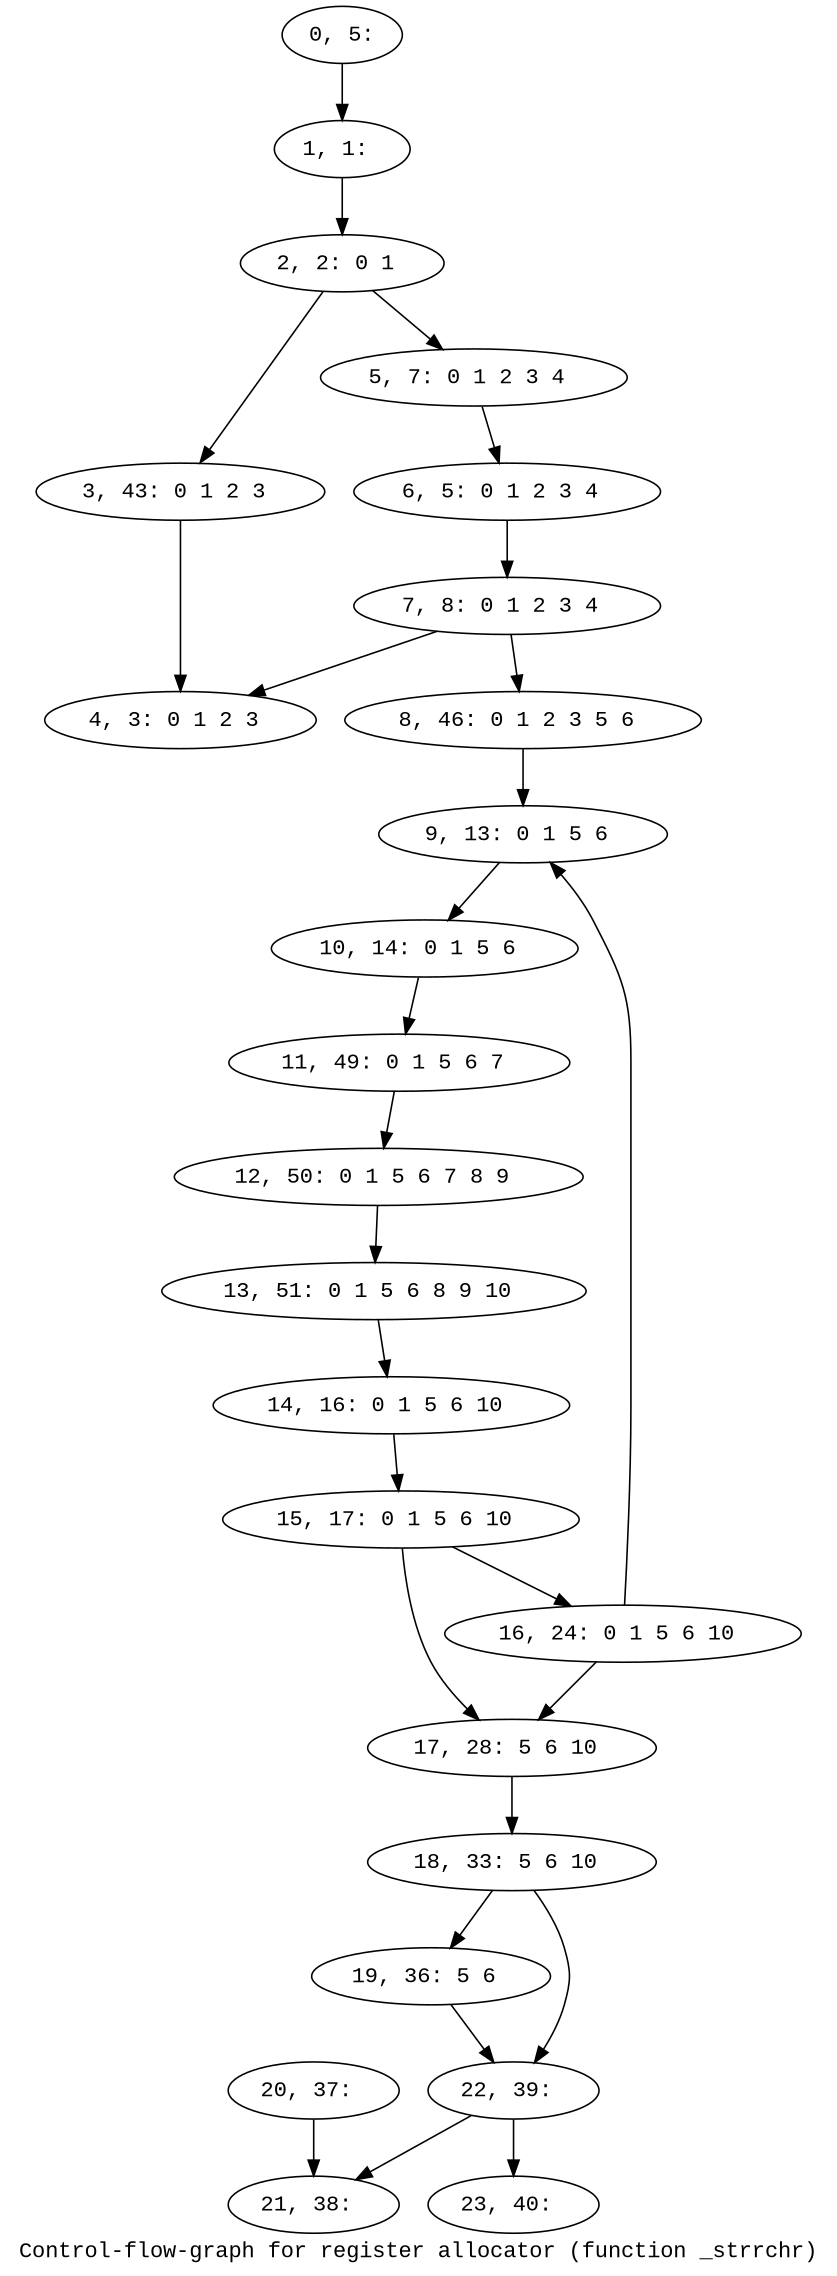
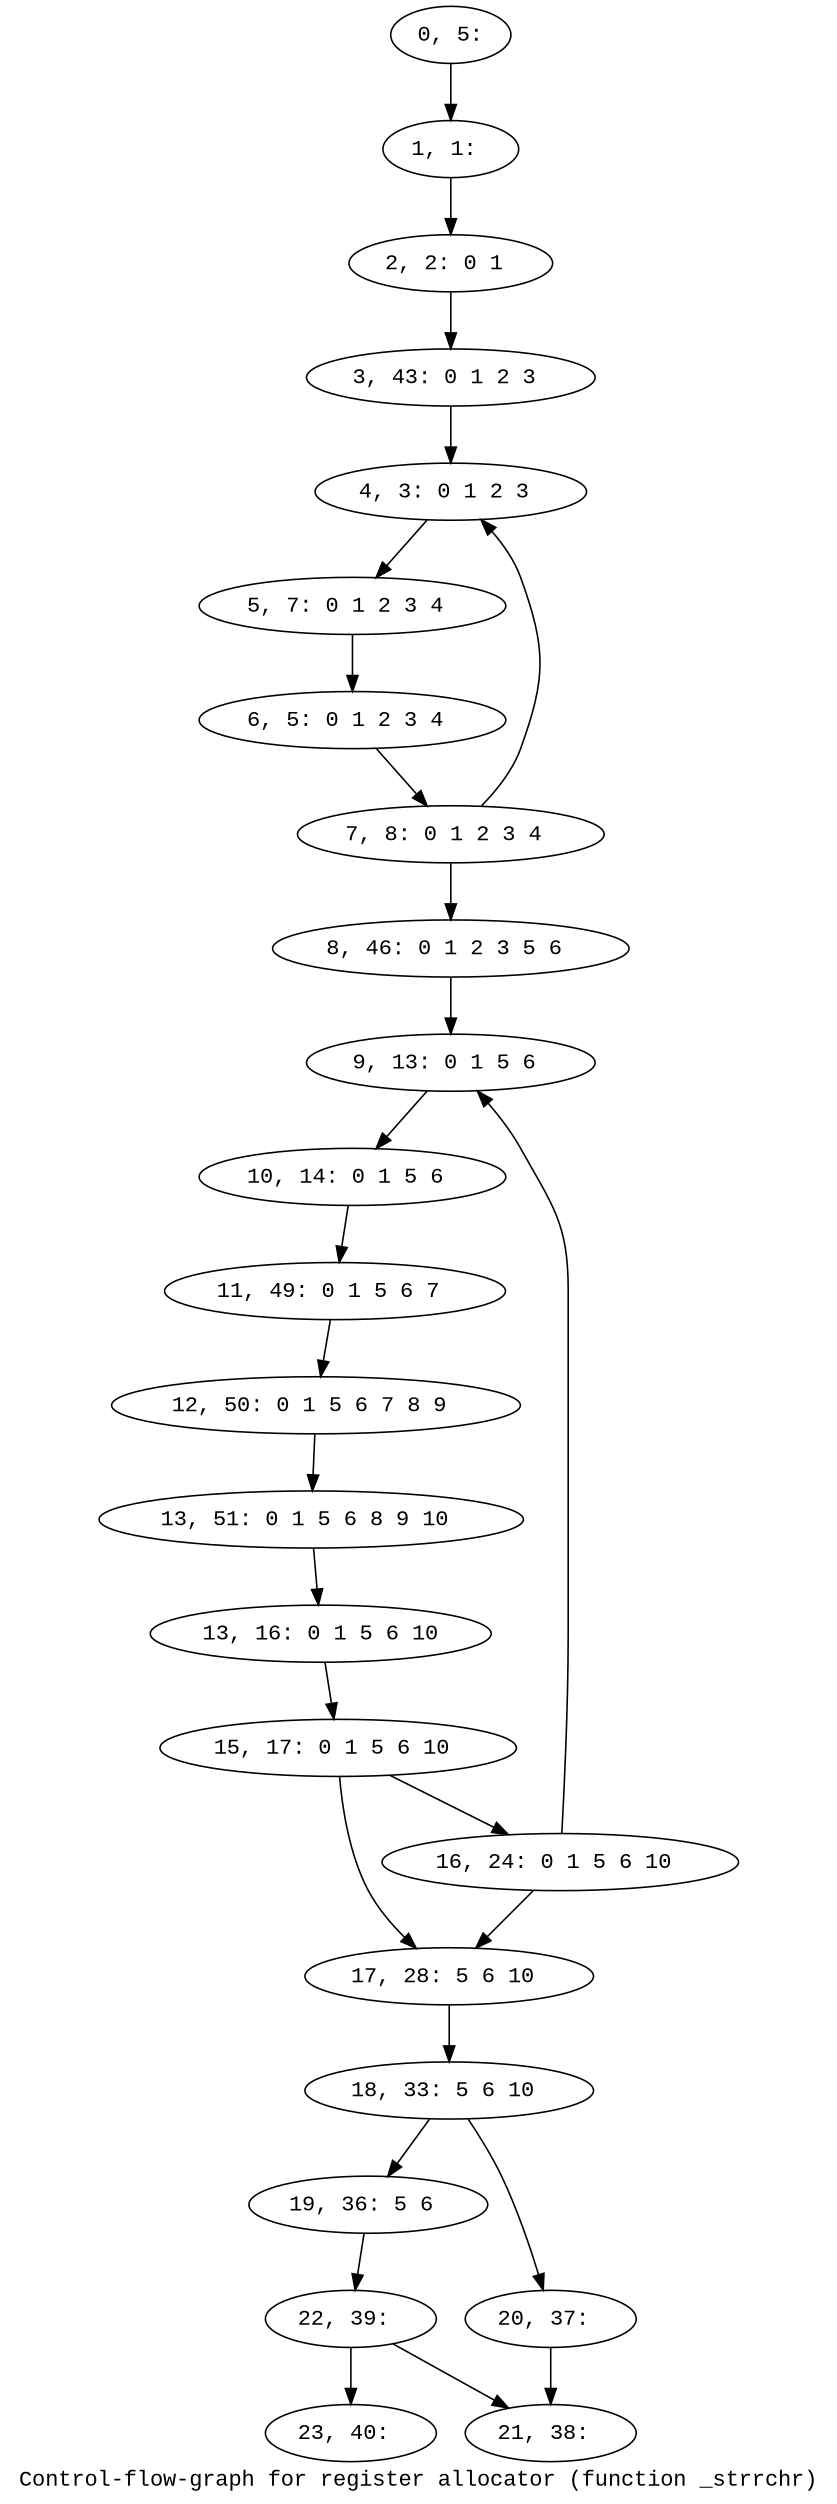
edge "2, 2: 0 1" -> "5, 7: 0 1 2 3 4": now "4, 3: 0 1 2 3" -> "5, 7: 0 1 2 3 4"
node "14, 16: 0 1 5 6 10": label "14, 16: 0 1 5 6 10" -> "13, 16: 0 1 5 6 10"
edge "18, 33: 5 6 10" -> "22, 39:": now "18, 33: 5 6 10" -> "20, 37:"
